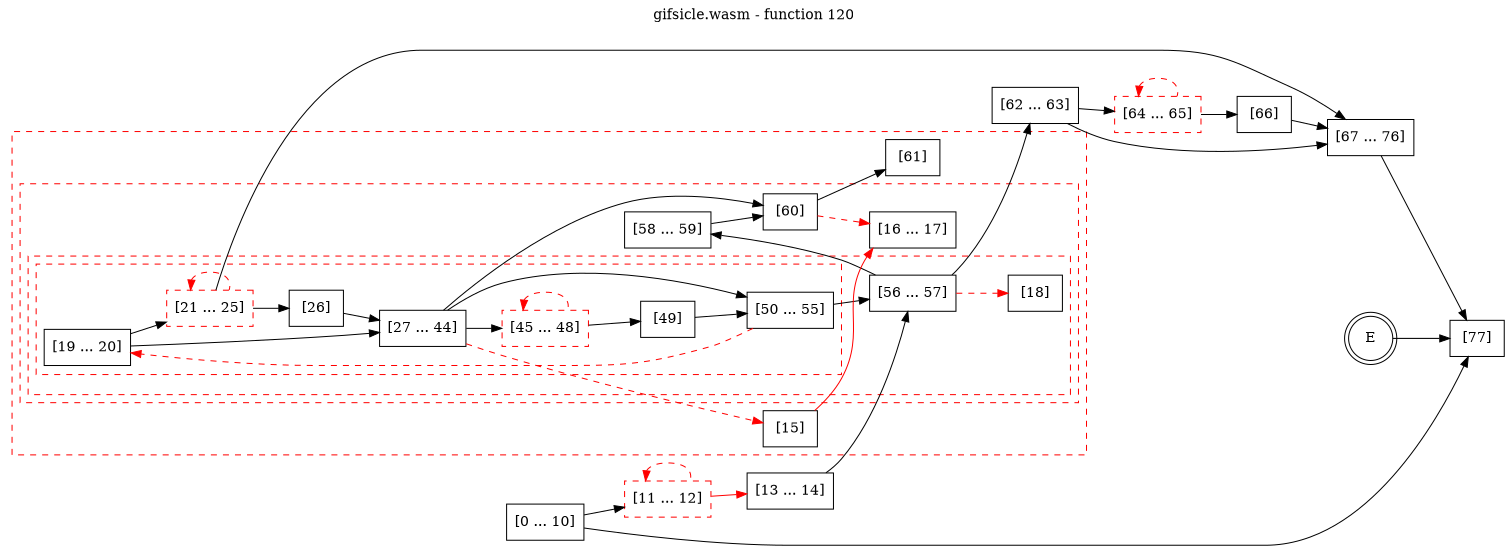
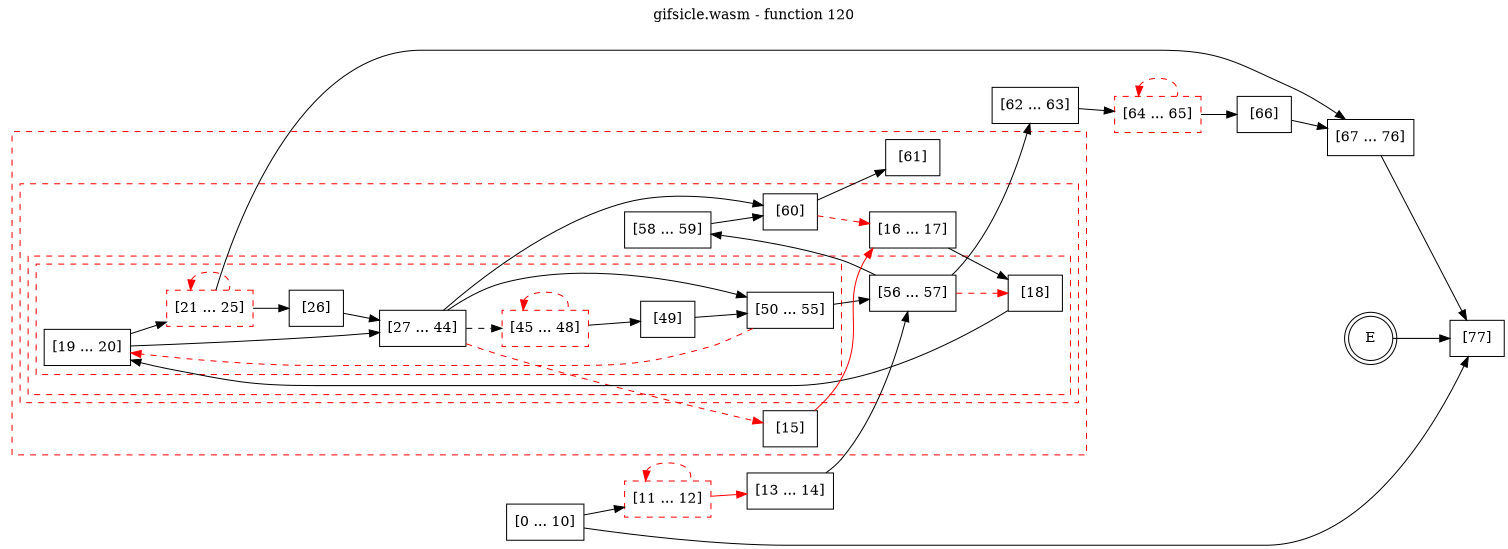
edge "[62 ... 63]" -> "[67 ... 76]": removed
edge "[16 ... 17]" -> "[18]": added
edge "[27 ... 44]" -> "[45 ... 48]": style solid -> dashed
edge "[18]" -> "[19 ... 20]": added
